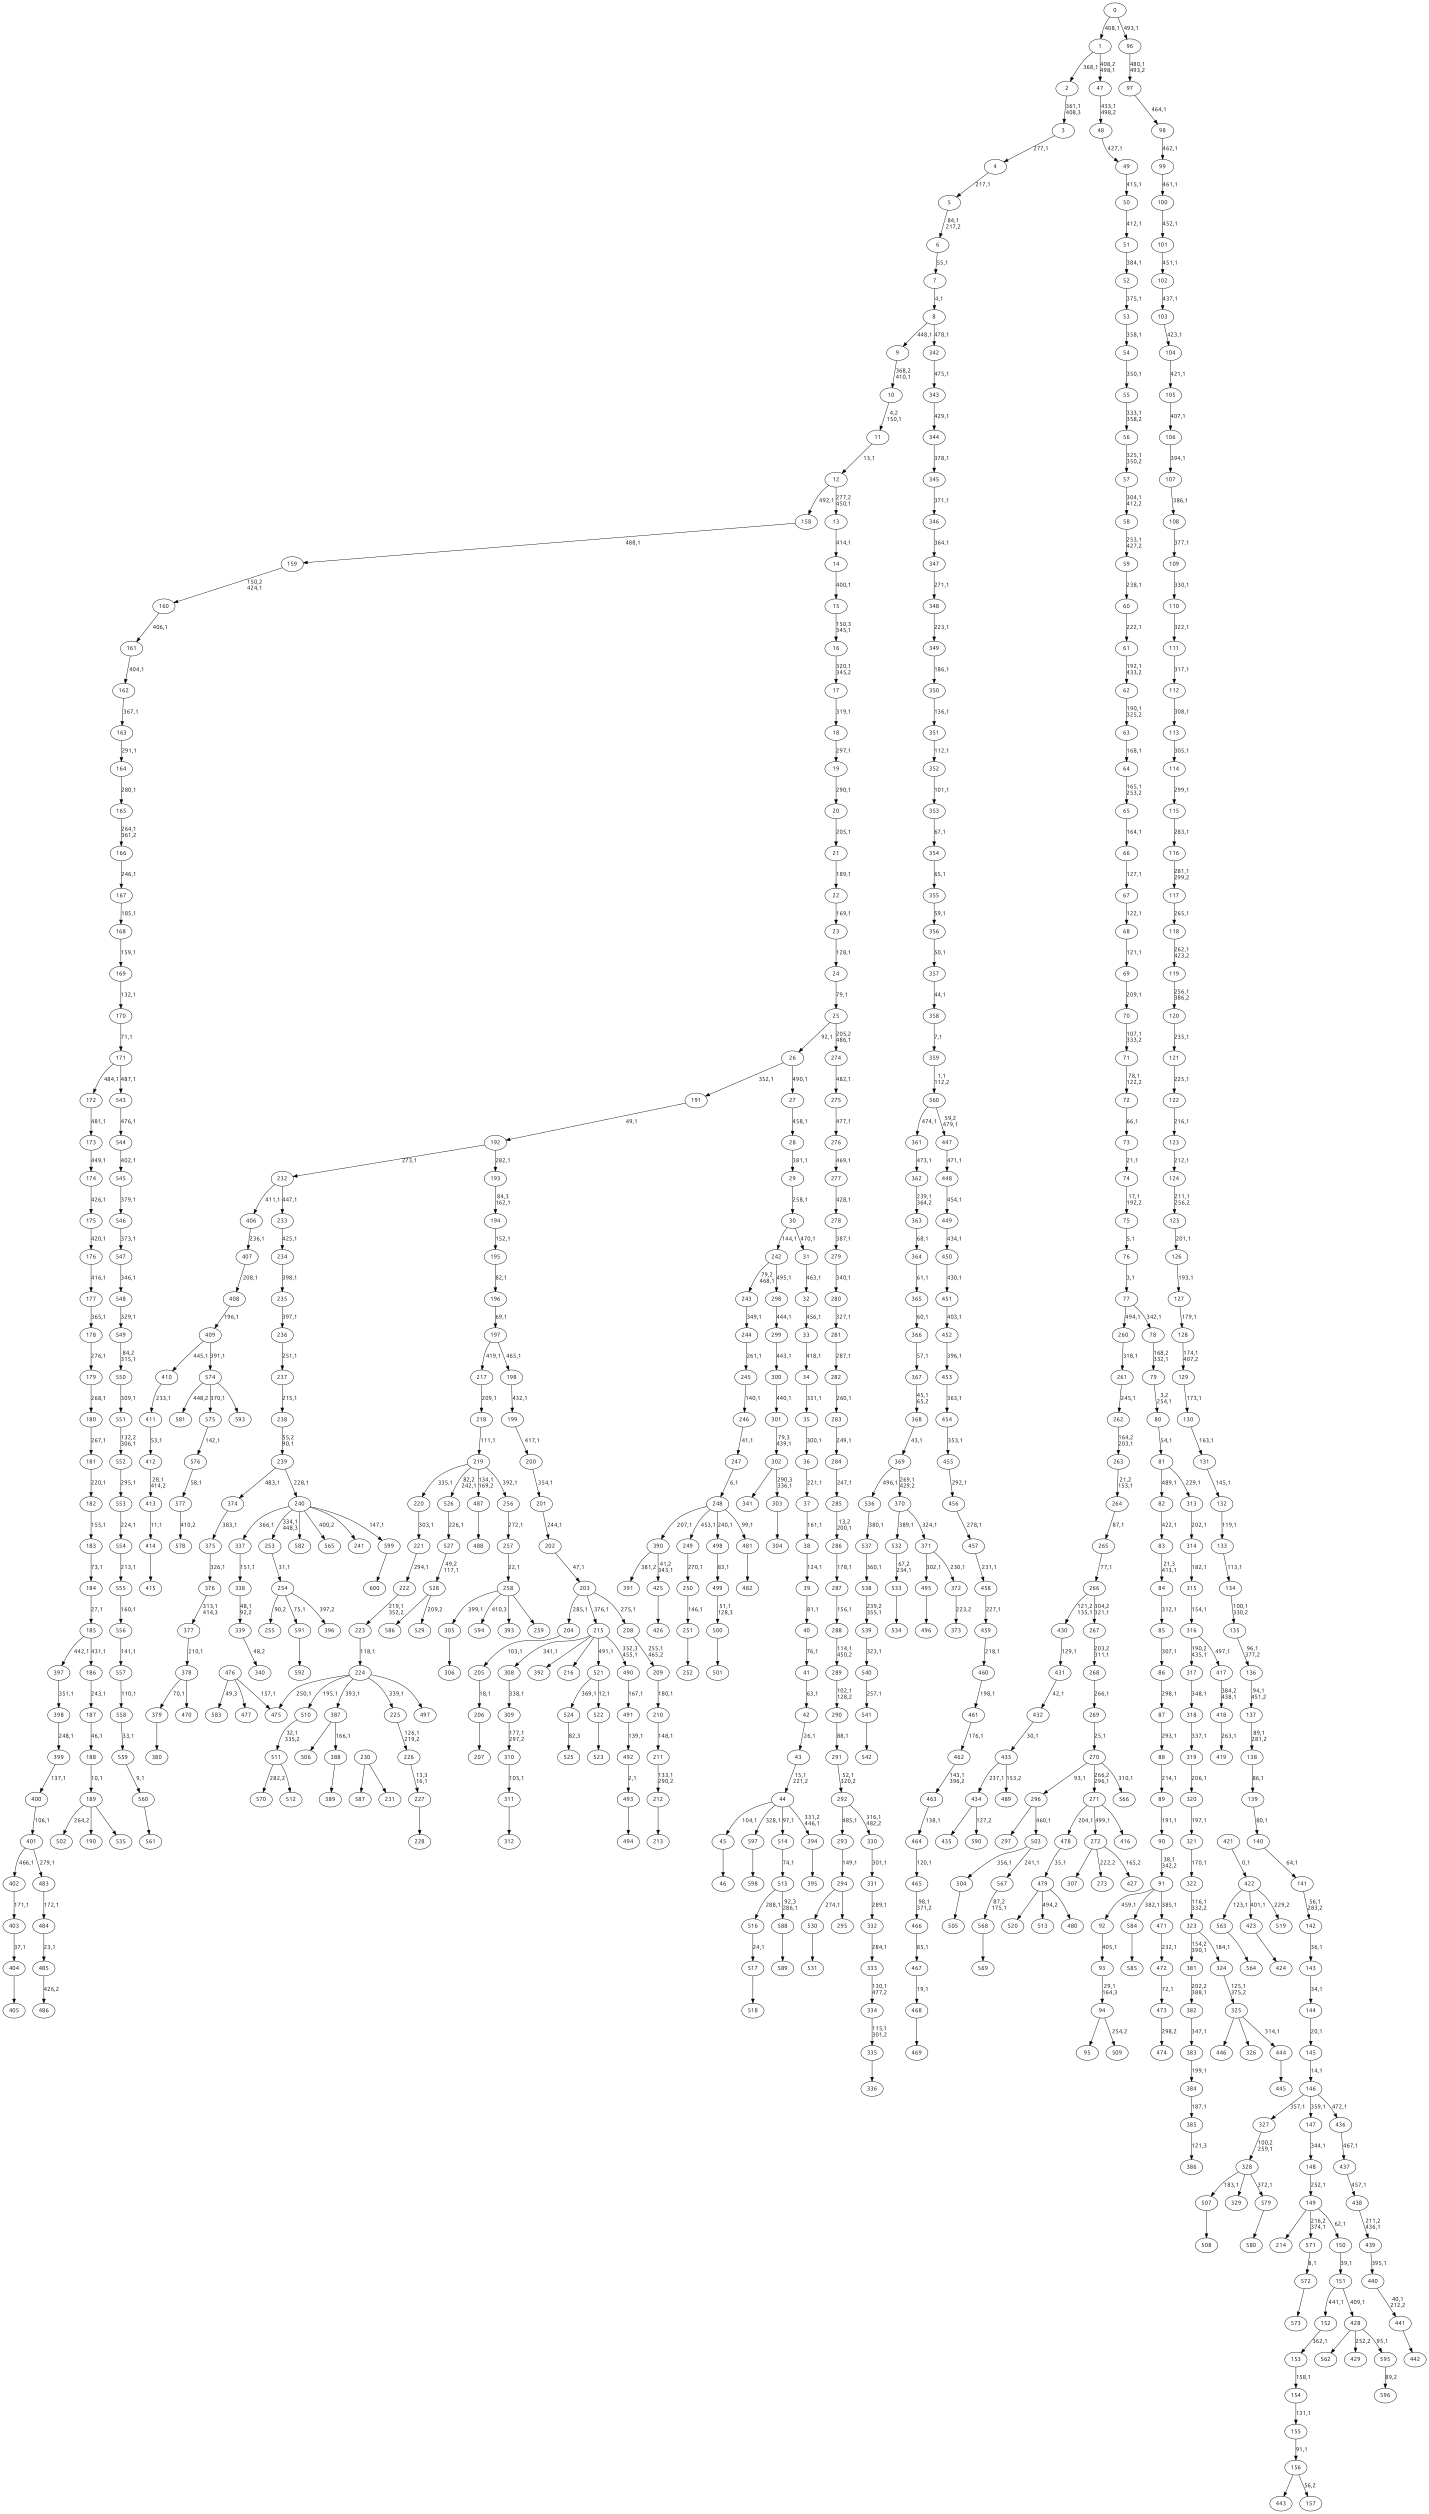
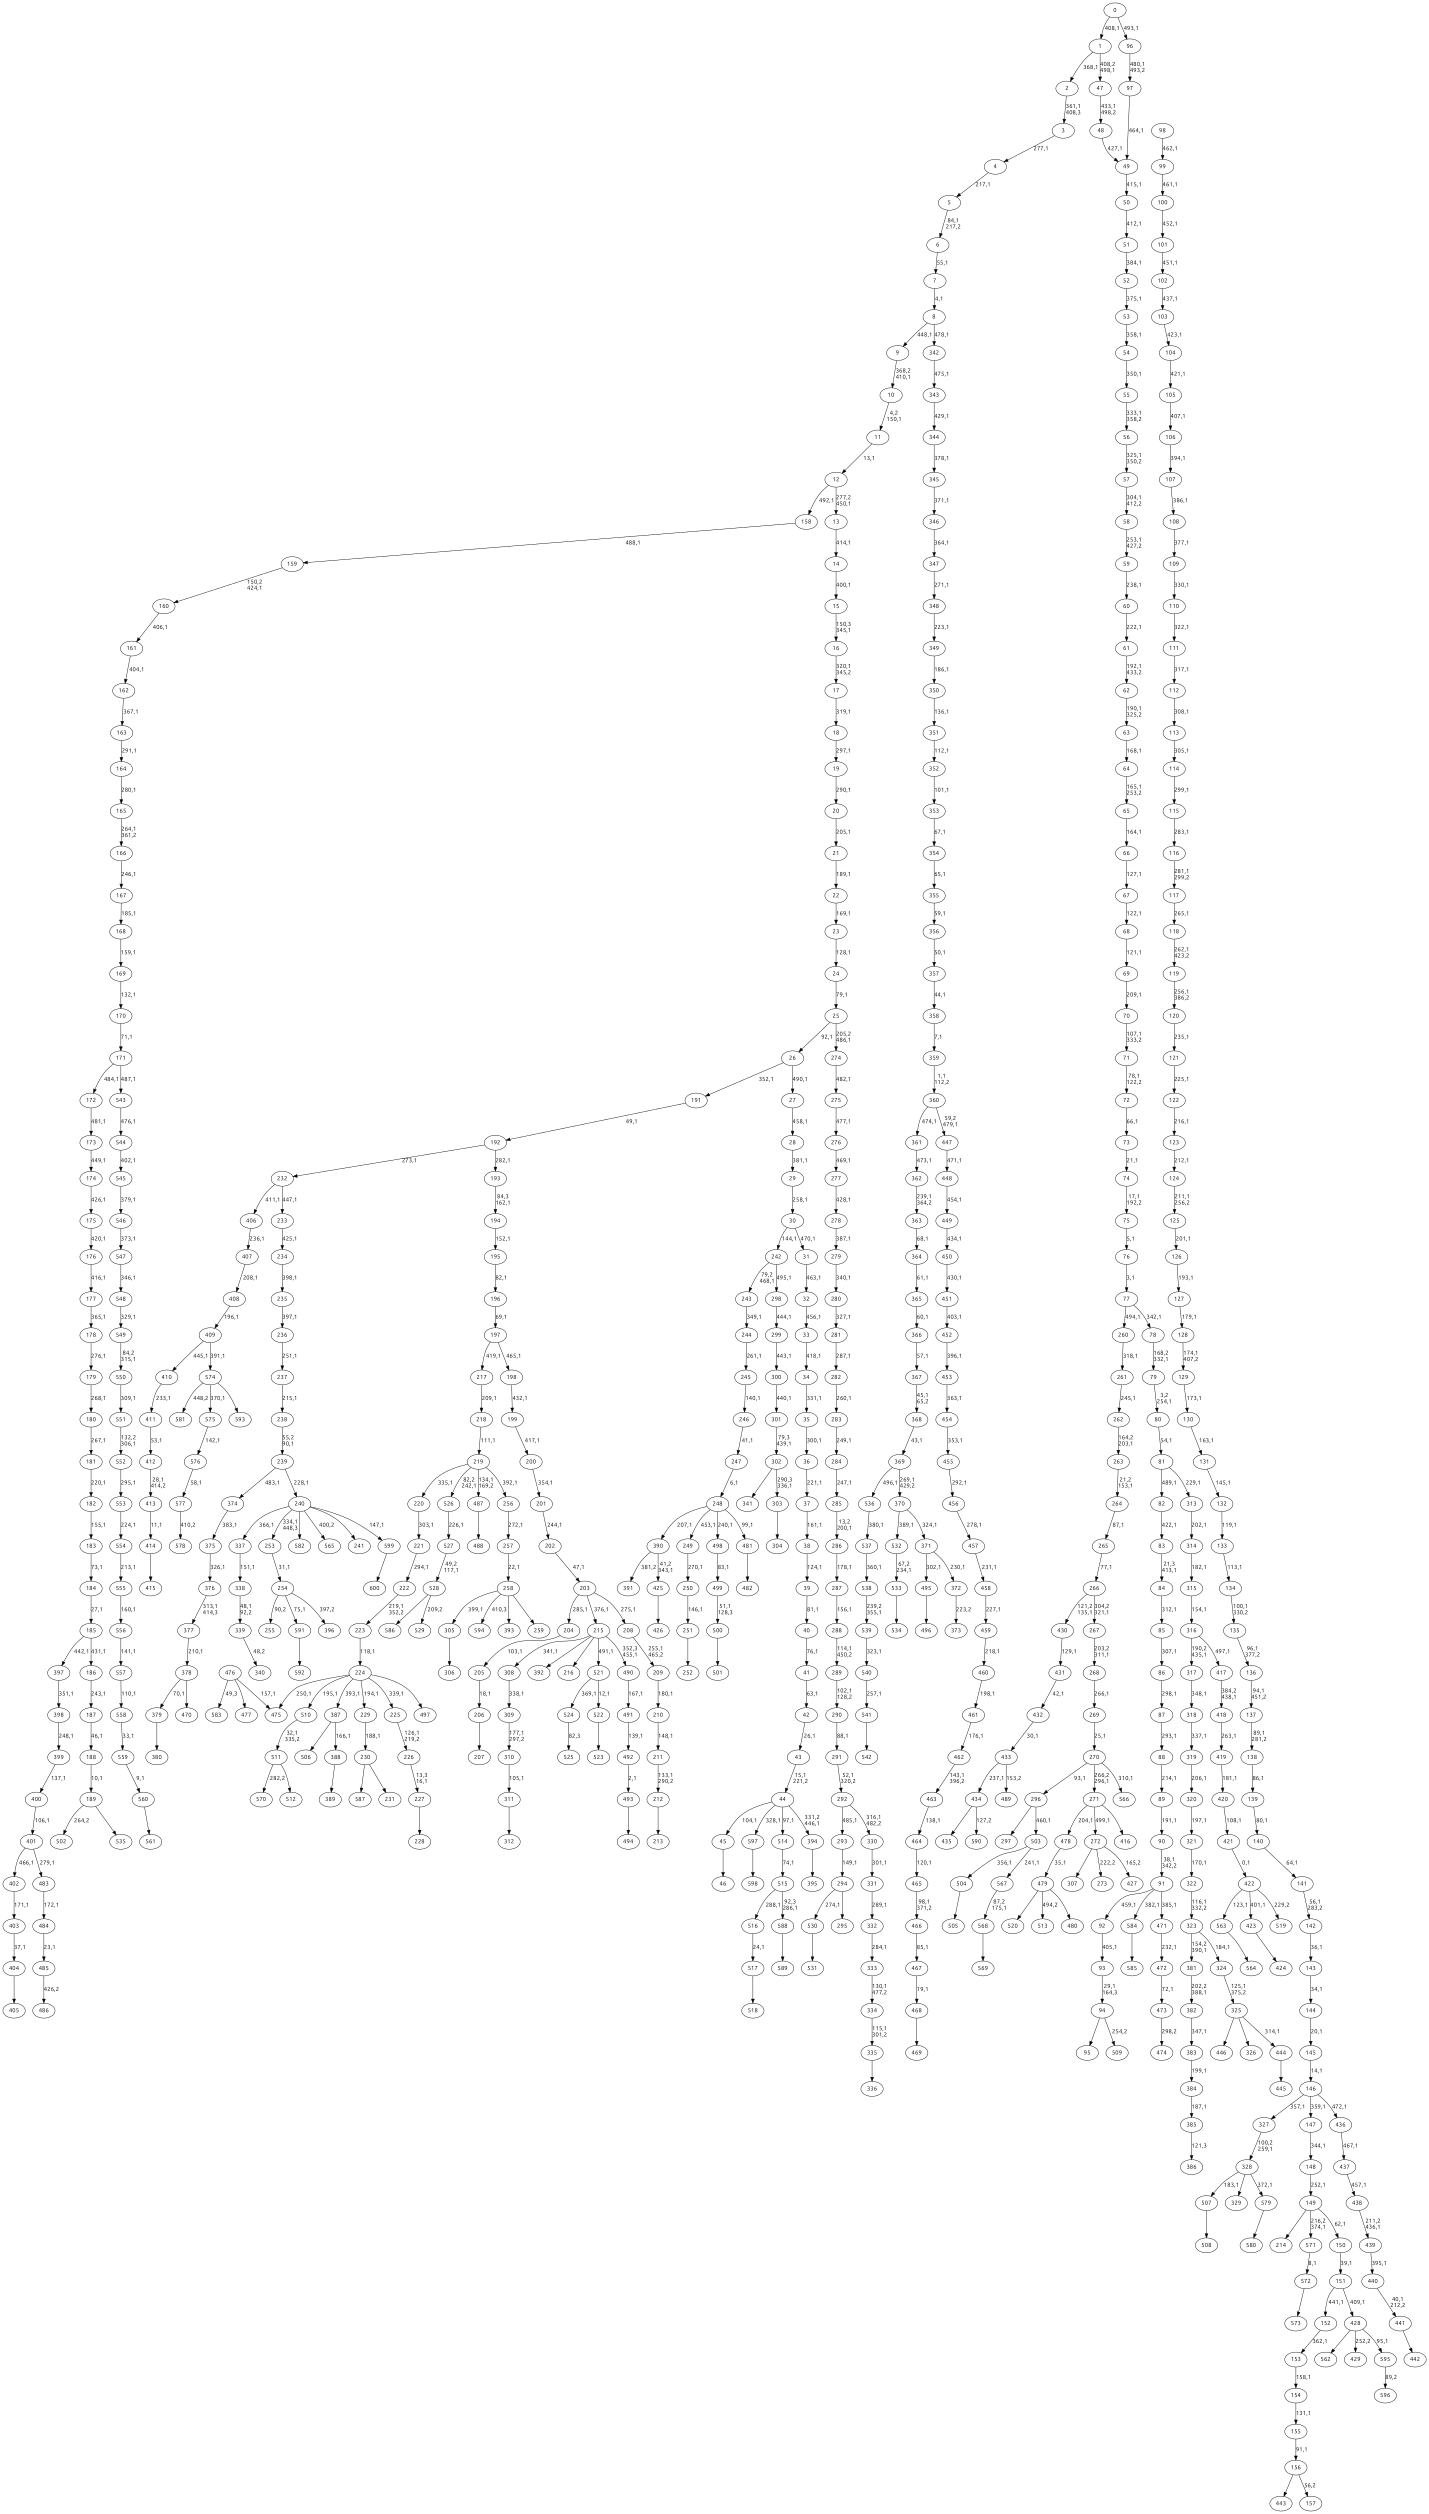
edge "97" -> "98": now "97" -> "49"
node "229": added
node "420": added
node "190": removed
